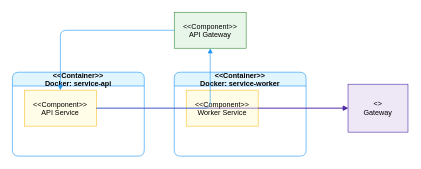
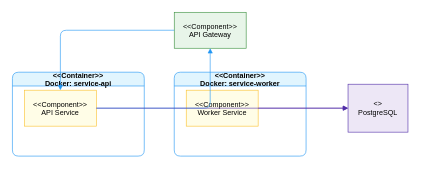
node "> Gateway": label "> Gateway" -> "> PostgreSQL"
